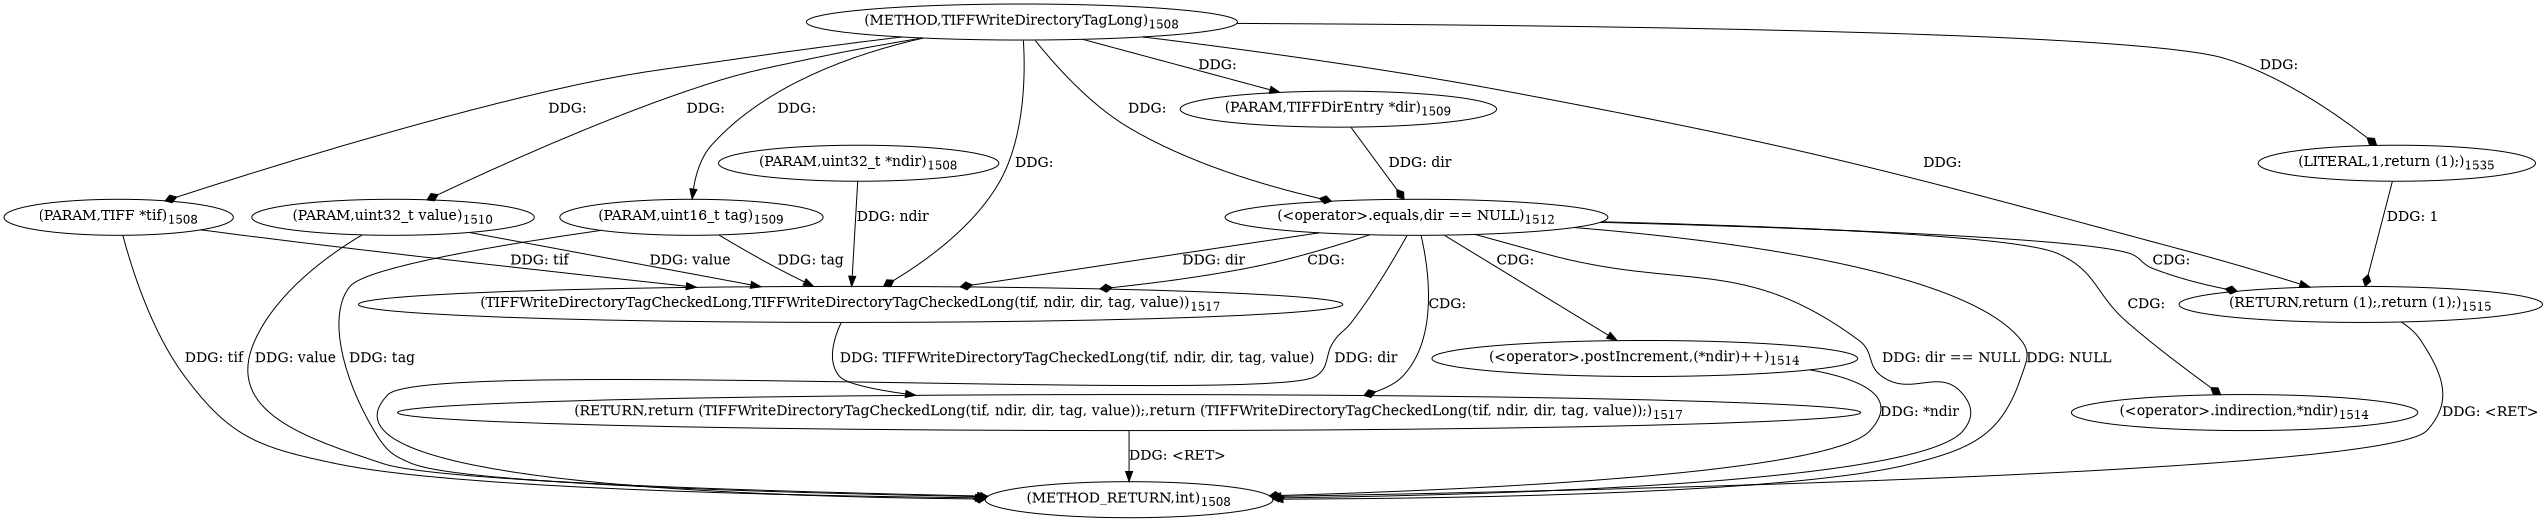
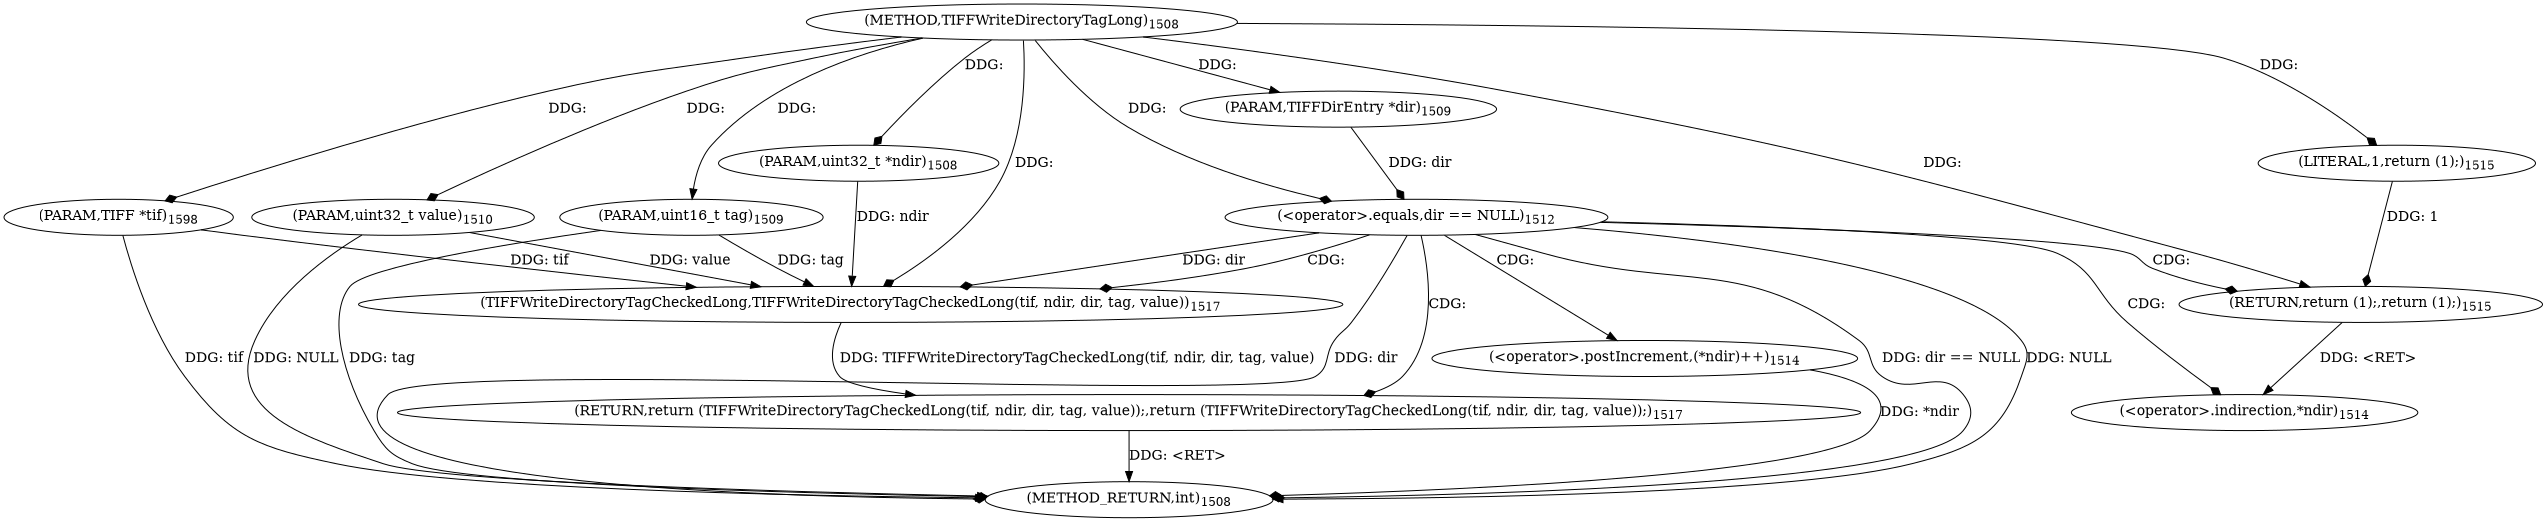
edge "(METHOD,TIFFWriteDirectoryTagLong)" -> "(PARAM,uint32_t *ndir)": added, label "DDG:"
node "(LITERAL,1,return (1);)": text "1535" -> "1515"
node "(PARAM,TIFF *tif)": text "1508" -> "1598"
edge "(PARAM,uint32_t value)" -> "(METHOD_RETURN,int)": label "DDG: value" -> "DDG: NULL"
edge "(RETURN,return (1);,return (1);)" -> "(METHOD_RETURN,int)": now "(RETURN,return (1);,return (1);)" -> "(<operator>.indirection,*ndir)"
